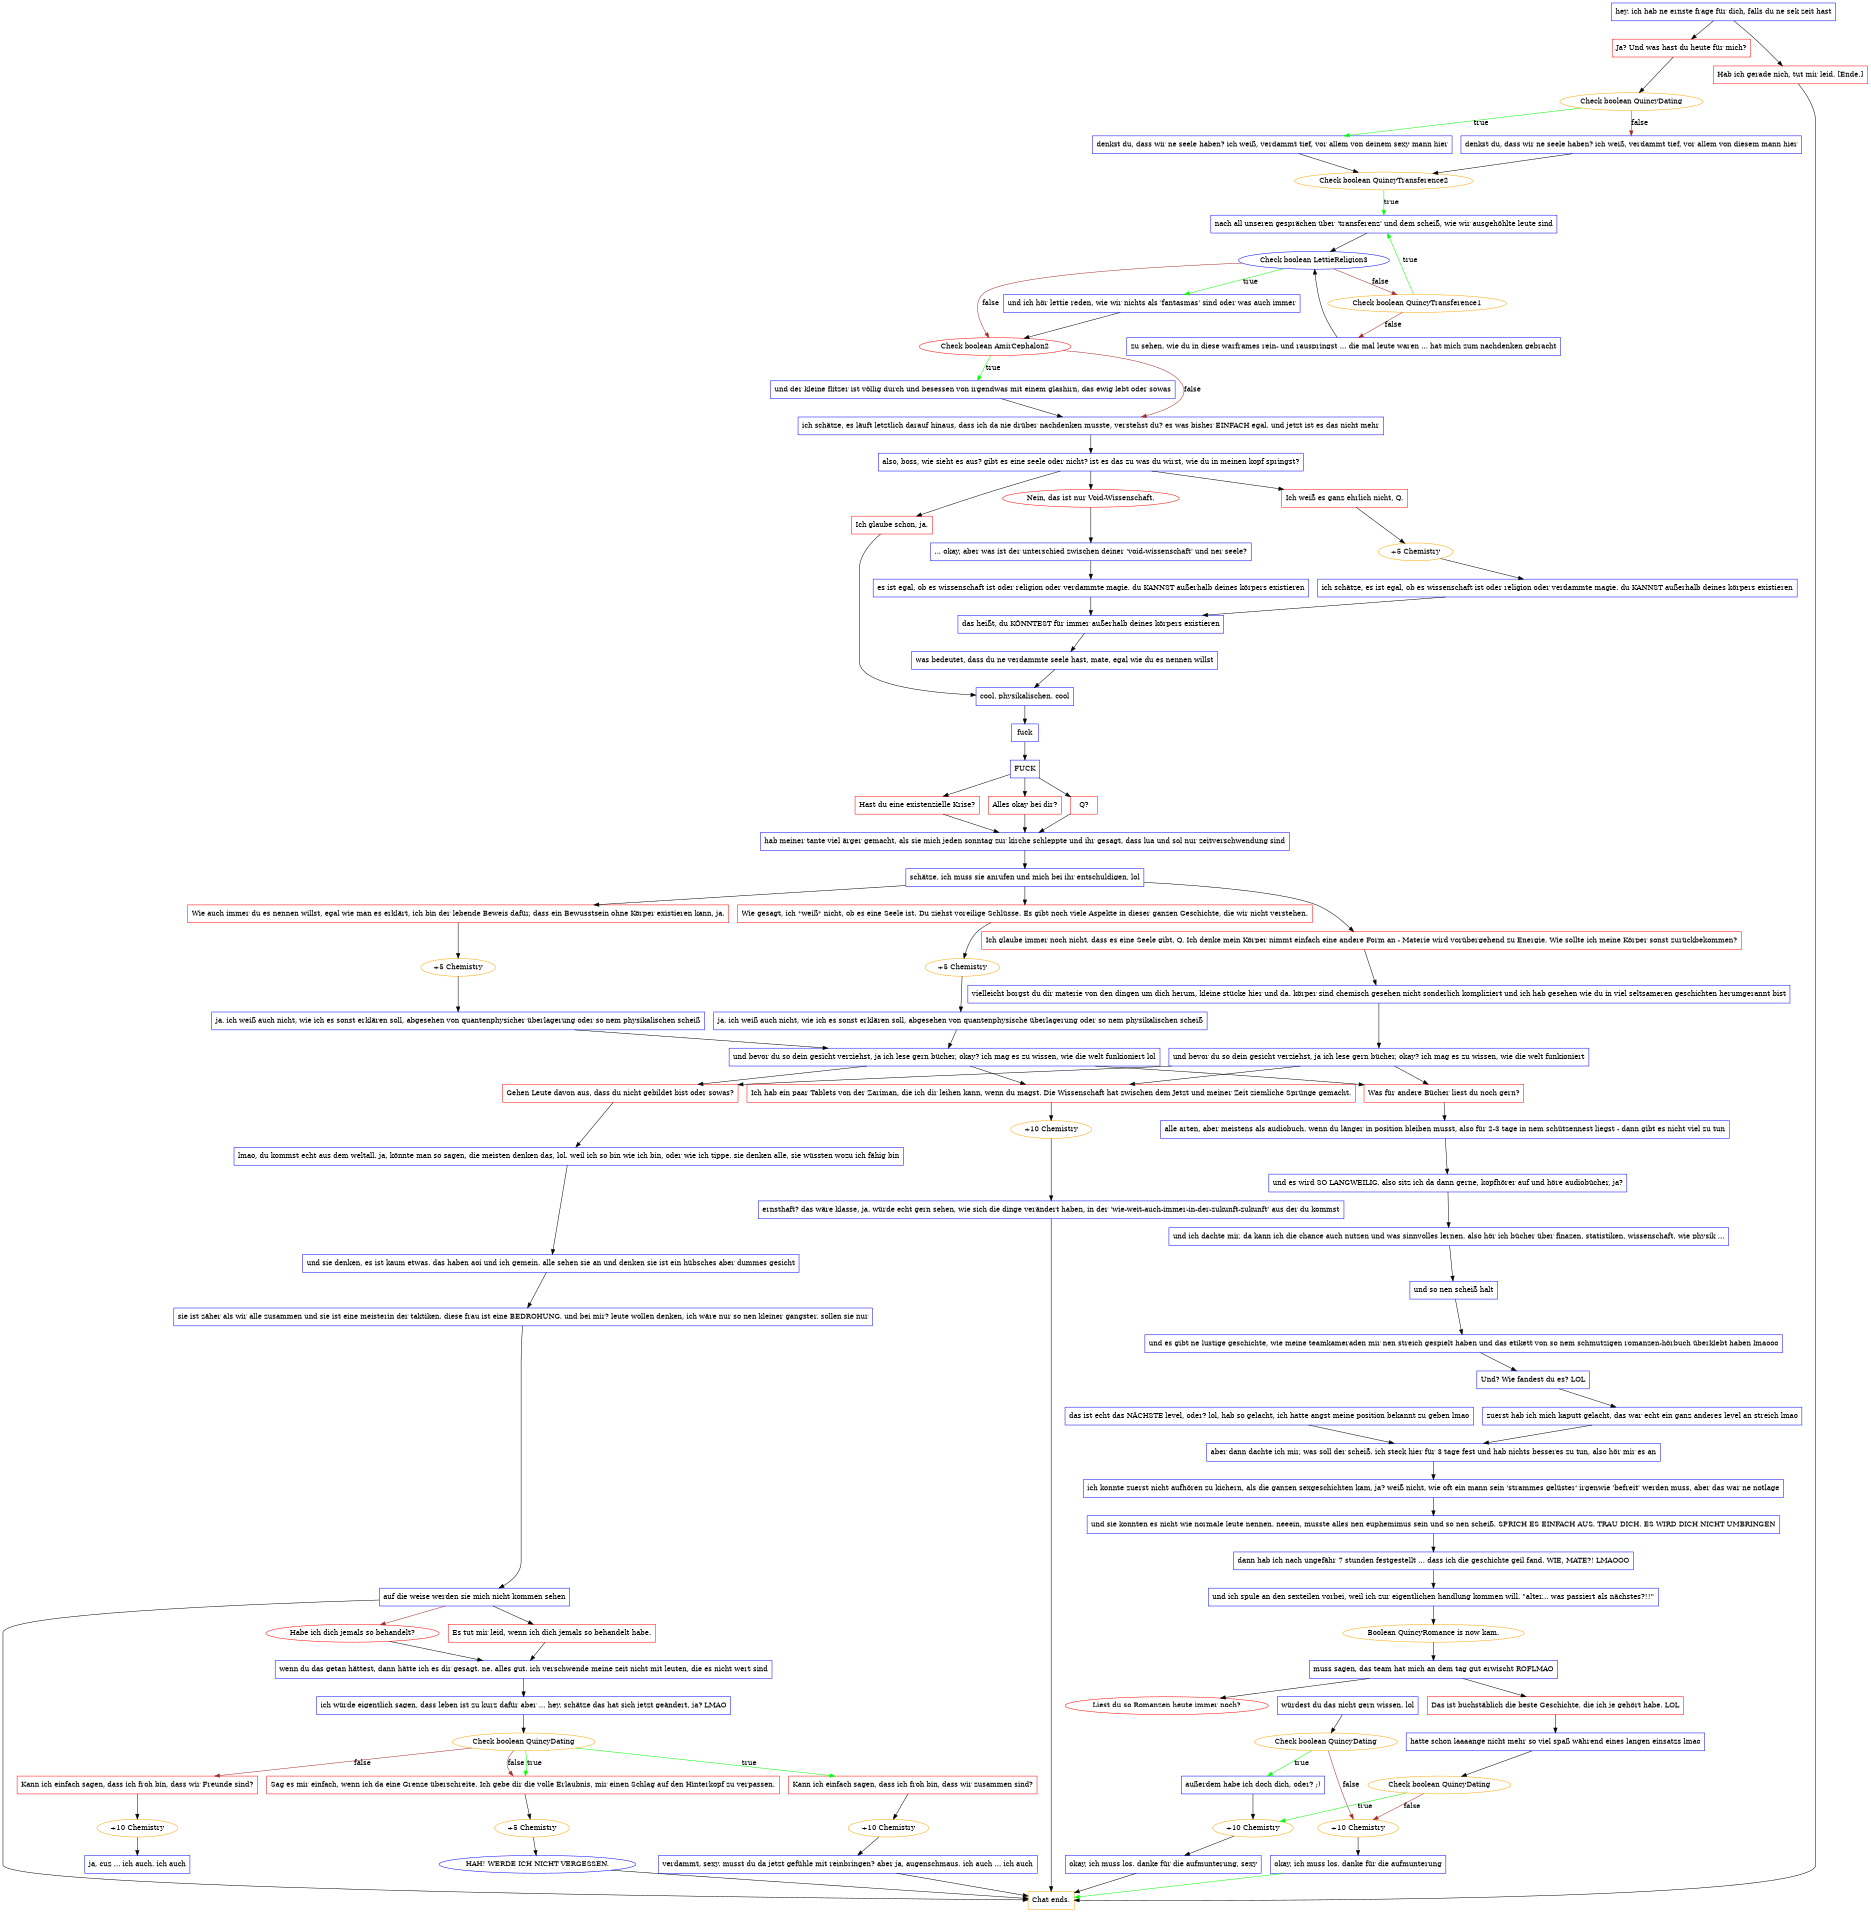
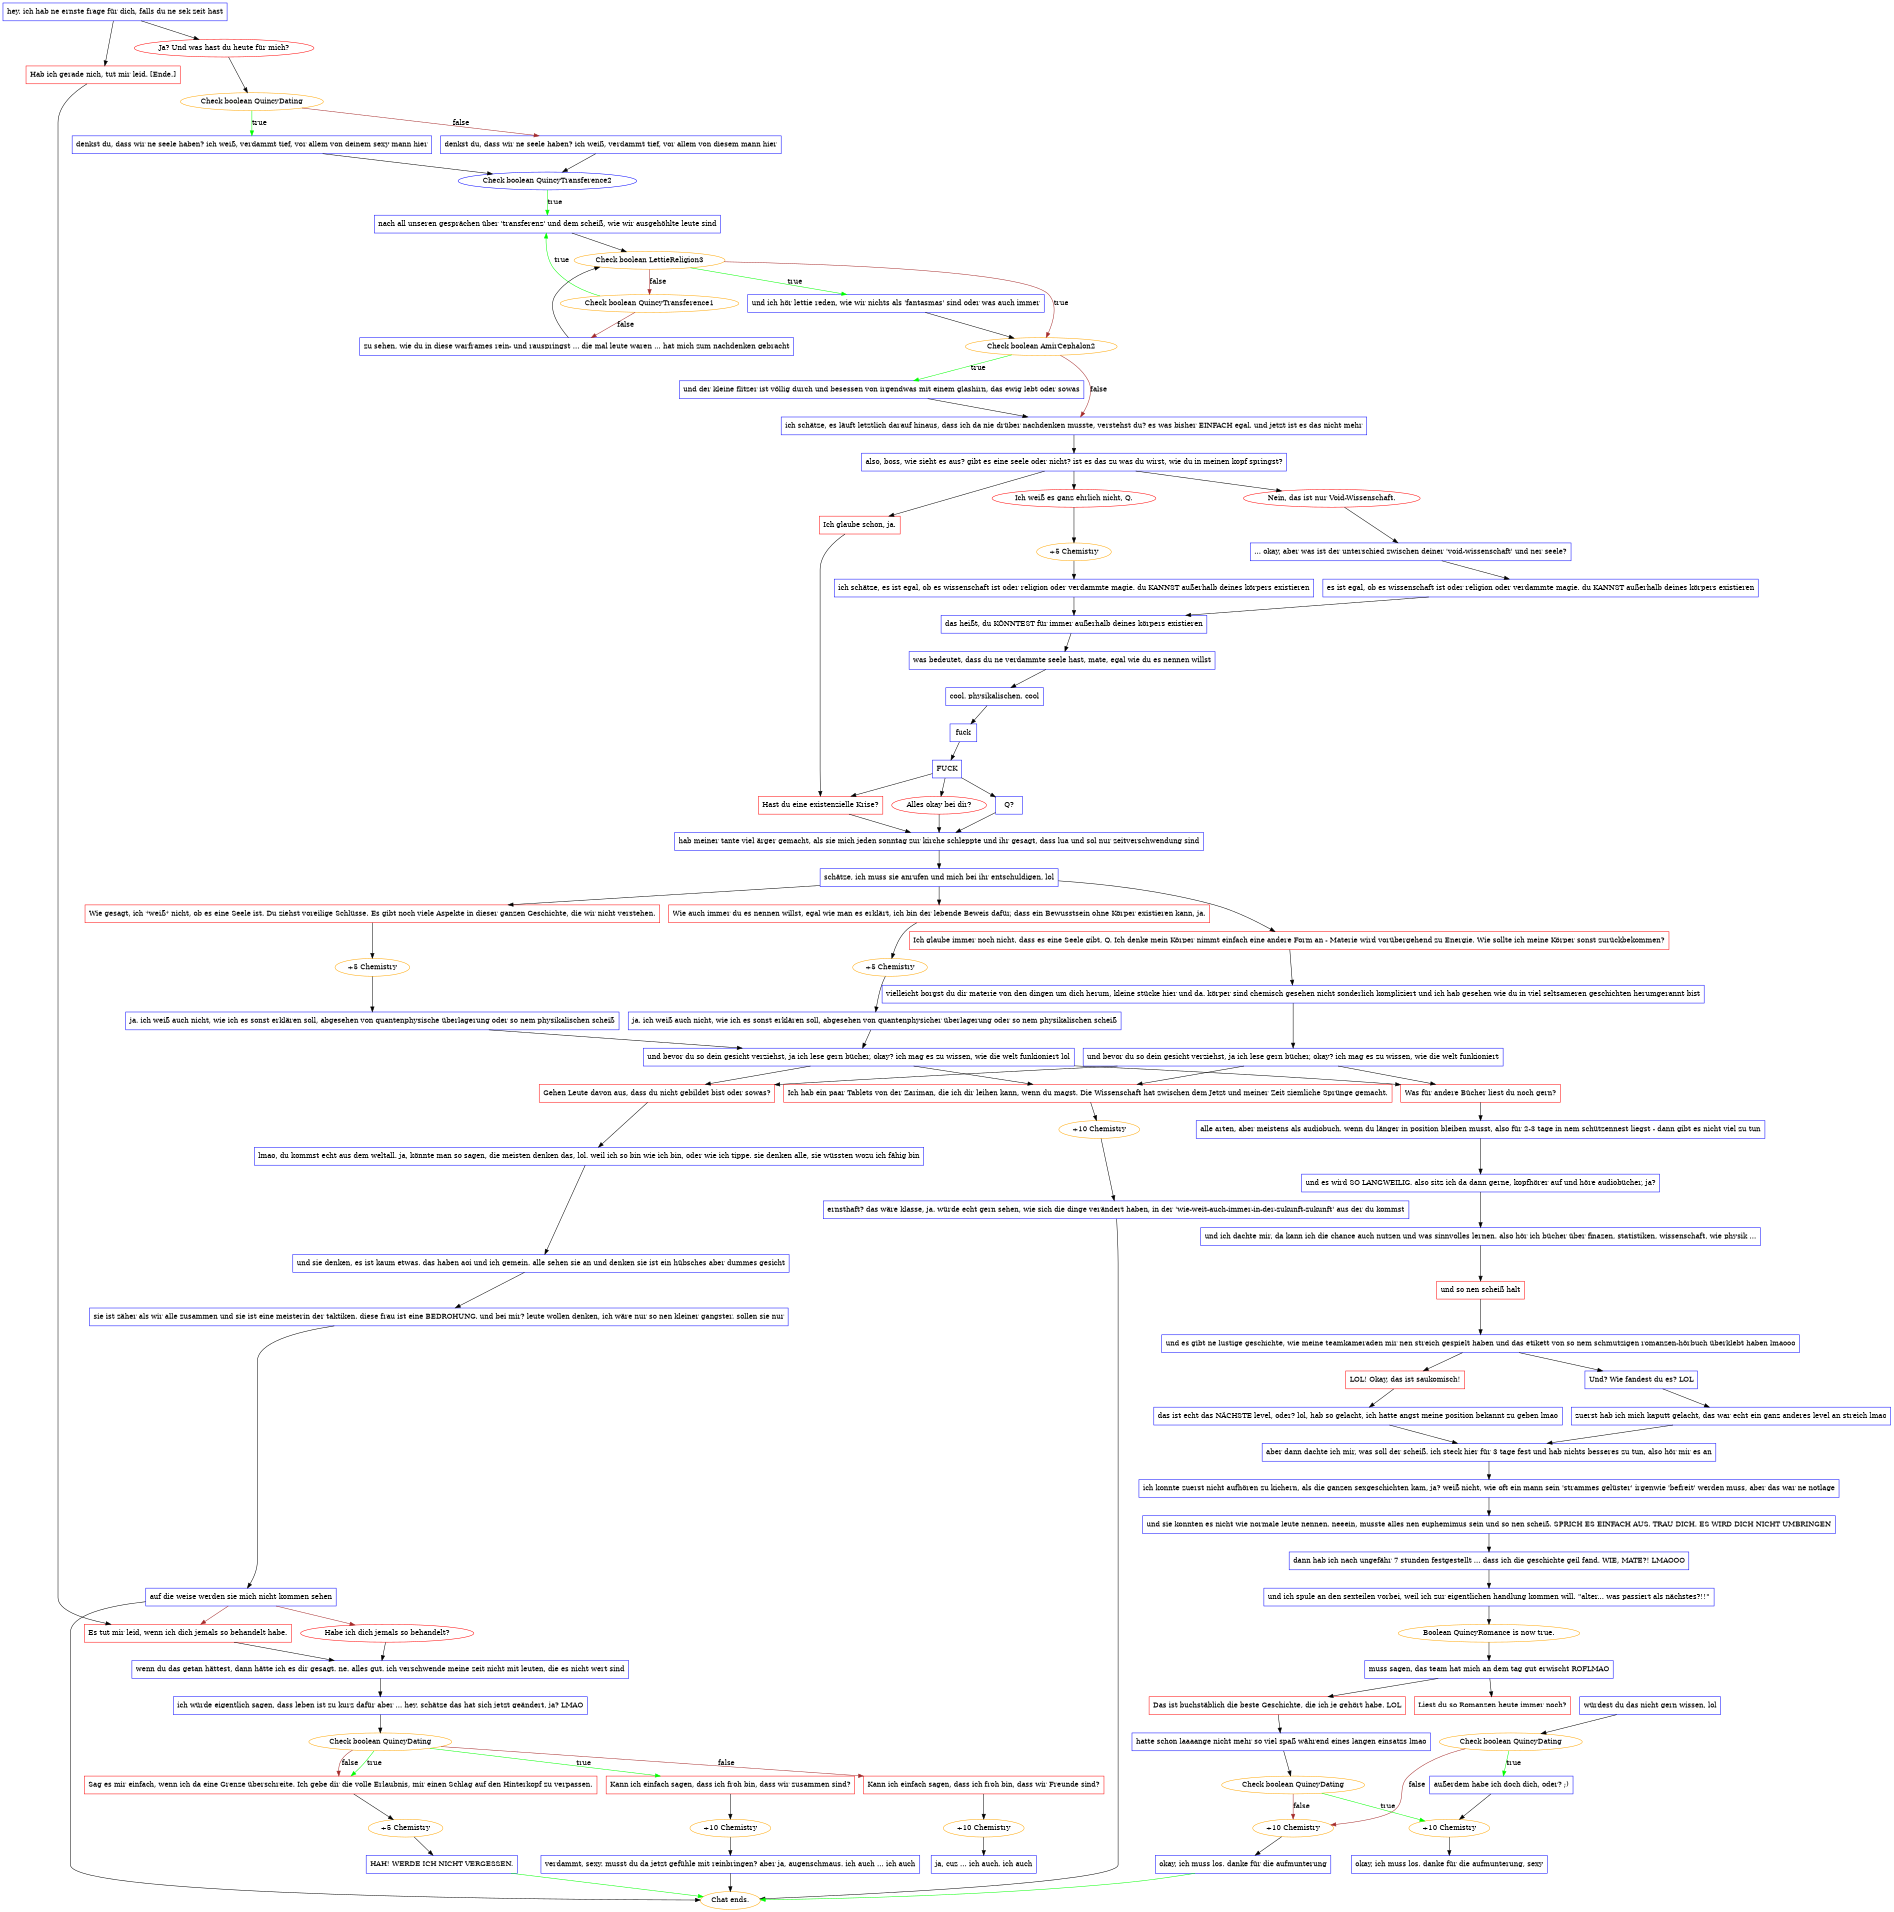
node "Ja? Und was hast du heute für mich?": shape box -> ellipse
node "Check boolean QuincyTransference2": color orange -> blue
node "Check boolean LettieReligion3": color blue -> orange
edge "Check boolean LettieReligion3" -> "Check boolean AmirCephalon2": label "false" -> "true"
node "Check boolean AmirCephalon2": color red -> orange
node "Ich weiß es ganz ehrlich nicht, Q.": shape box -> ellipse
edge "Ich glaube schon, ja." -> "cool. physikalischen. cool": now "Ich glaube schon, ja." -> "Hast du eine existenzielle Krise?"
node "Alles okay bei dir?": shape box -> ellipse
node "Q?": color red -> blue
node "und so nen scheiß halt": color blue -> red
edge "Hab ich gerade nich, tut mir leid. [Ende.]" -> "Chat ends.": now "Hab ich gerade nich, tut mir leid. [Ende.]" -> "Es tut mir leid, wenn ich dich jemals so behandelt habe."
node "LOL! Okay, das ist saukomisch!": added
edge "auf die weise werden sie mich nicht kommen sehen" -> "Es tut mir leid, wenn ich dich jemals so behandelt habe.": color black -> brown
node "Boolean QuincyRomance is now kam.": label "Boolean QuincyRomance is now kam." -> "Boolean QuincyRomance is now true."
node "Liest du so Romanzen heute immer noch?": shape ellipse -> box
node "HAH! WERDE ICH NICHT VERGESSEN.": shape ellipse -> box
edge "okay, ich muss los. danke für die aufmunterung, sexy" -> "Chat ends.": removed
edge "HAH! WERDE ICH NICHT VERGESSEN." -> "Chat ends.": color black -> green
node "Chat ends.": shape box -> ellipse
